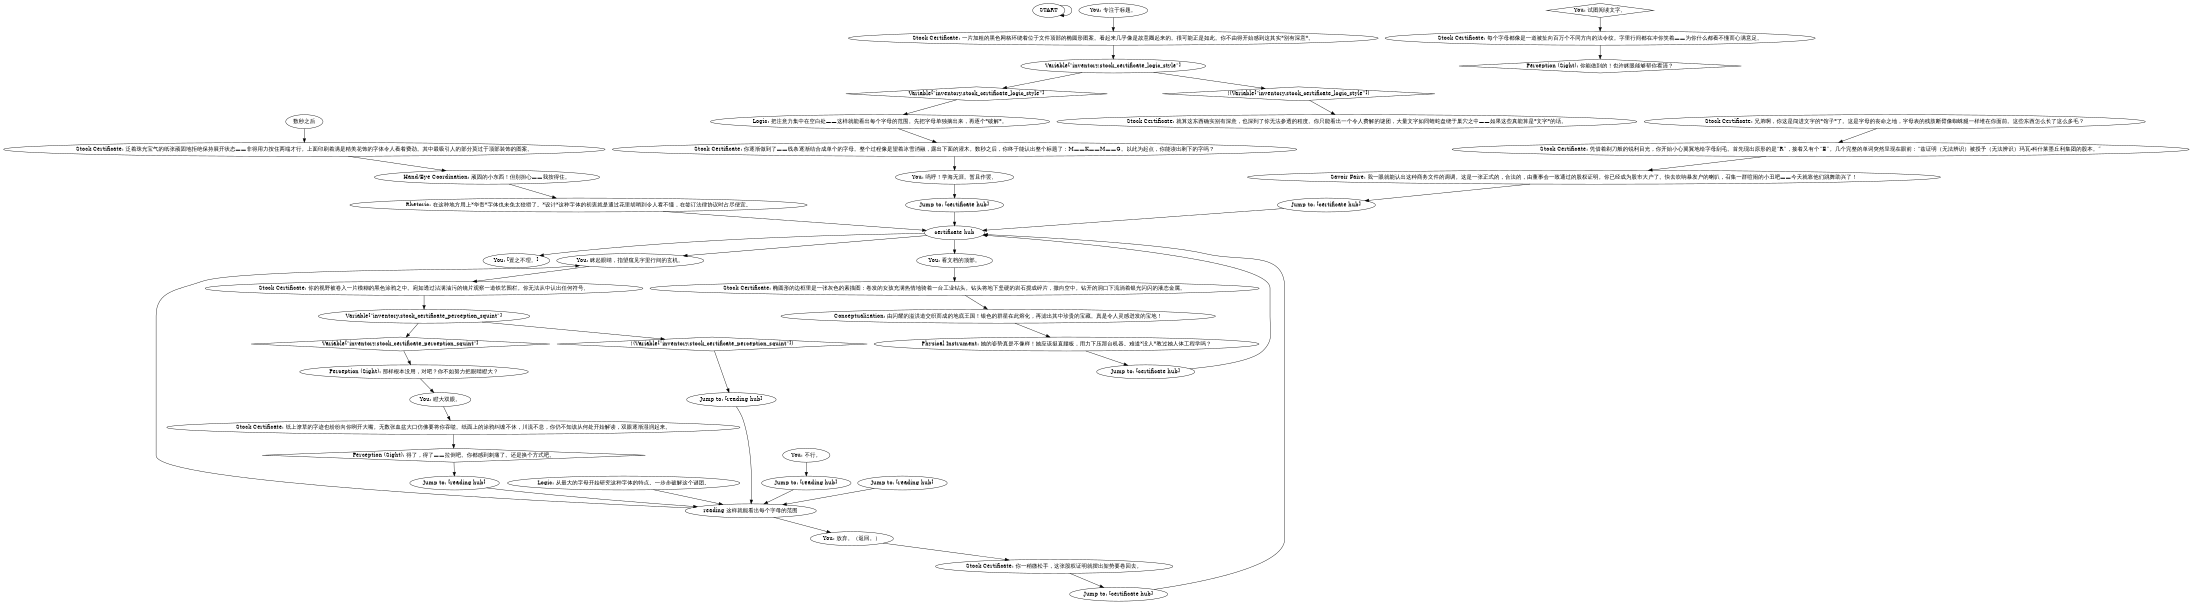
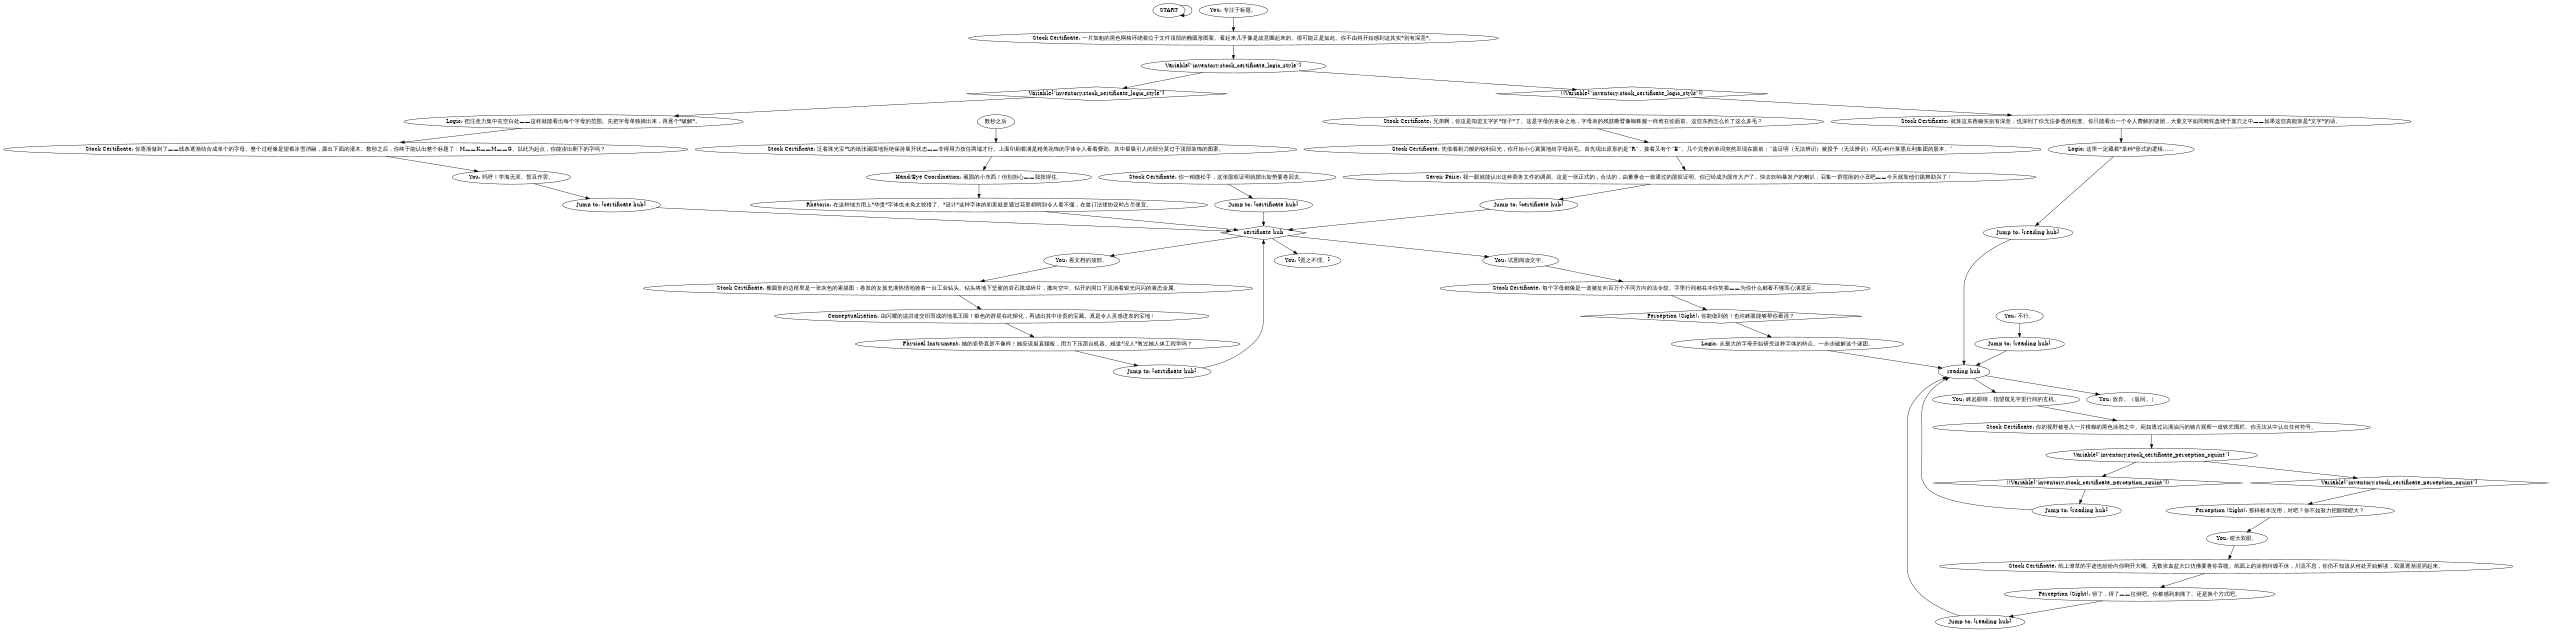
node "You: 试图阅读文字。": shape diamond -> ellipse
node "Logic: 这里一定藏着*某种*形式的逻辑……": added
node "certificate hub": shape ellipse -> diamond
edge "certificate hub" -> "You: 眯起眼睛，指望窥见字里行间的玄机。": now "certificate hub" -> "You: 试图阅读文字。"
edge "Perception (Sight): 你能做到的！也许眯眼能够帮你看清？" -> "Logic: 从最大的字母开始研究这种字体的特点。一步步破解这个谜团。": added
node "Perception (Sight): 得了，得了——拉倒吧。你都感到刺痛了。还是换个方式吧。": shape diamond -> ellipse
node "reading 这样就能看出每个字母的范围": label "reading 这样就能看出每个字母的范围" -> "reading hub"
edge "You: 放弃。（返回。）" -> "Stock Certificate: 你一稍微松手，这张股权证明就摆出架势要卷回去。": removed
